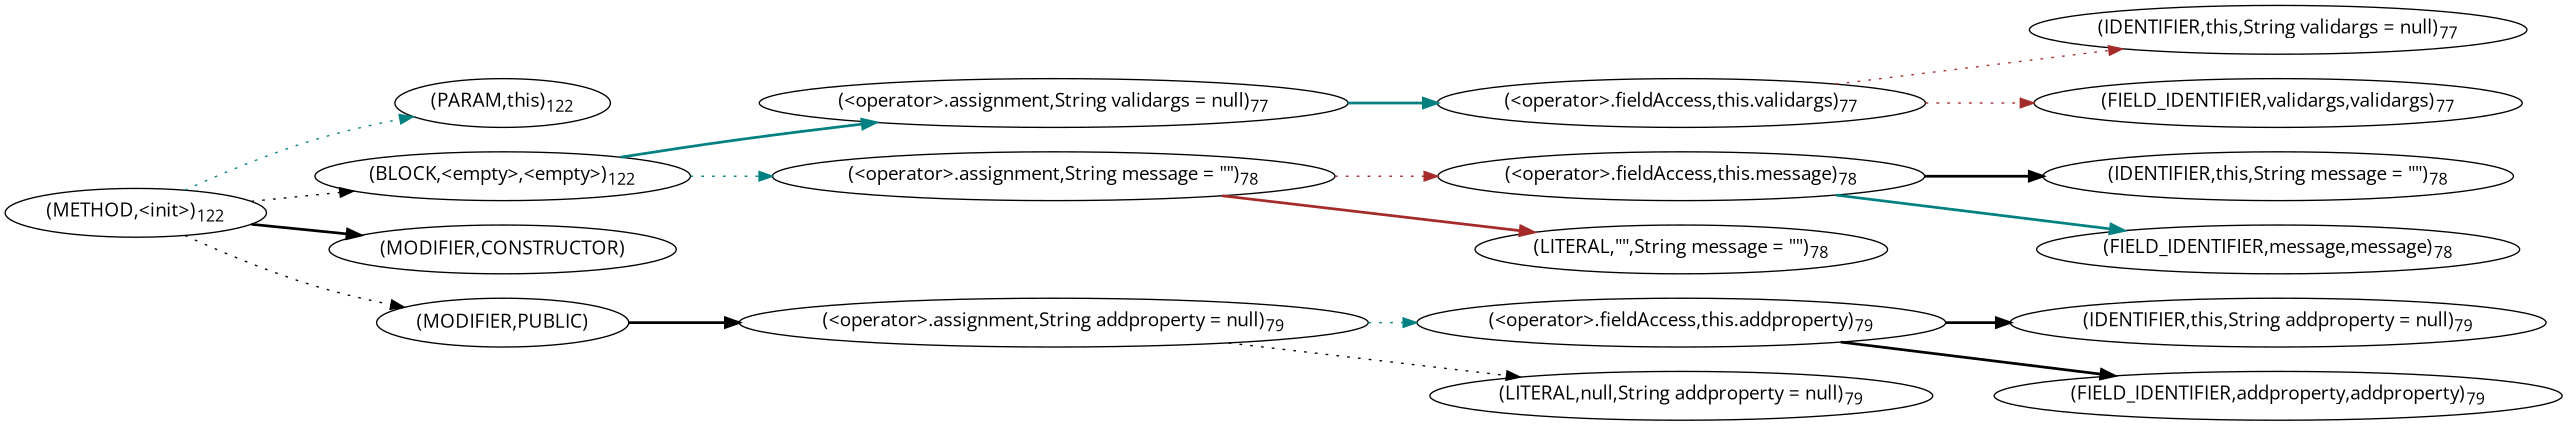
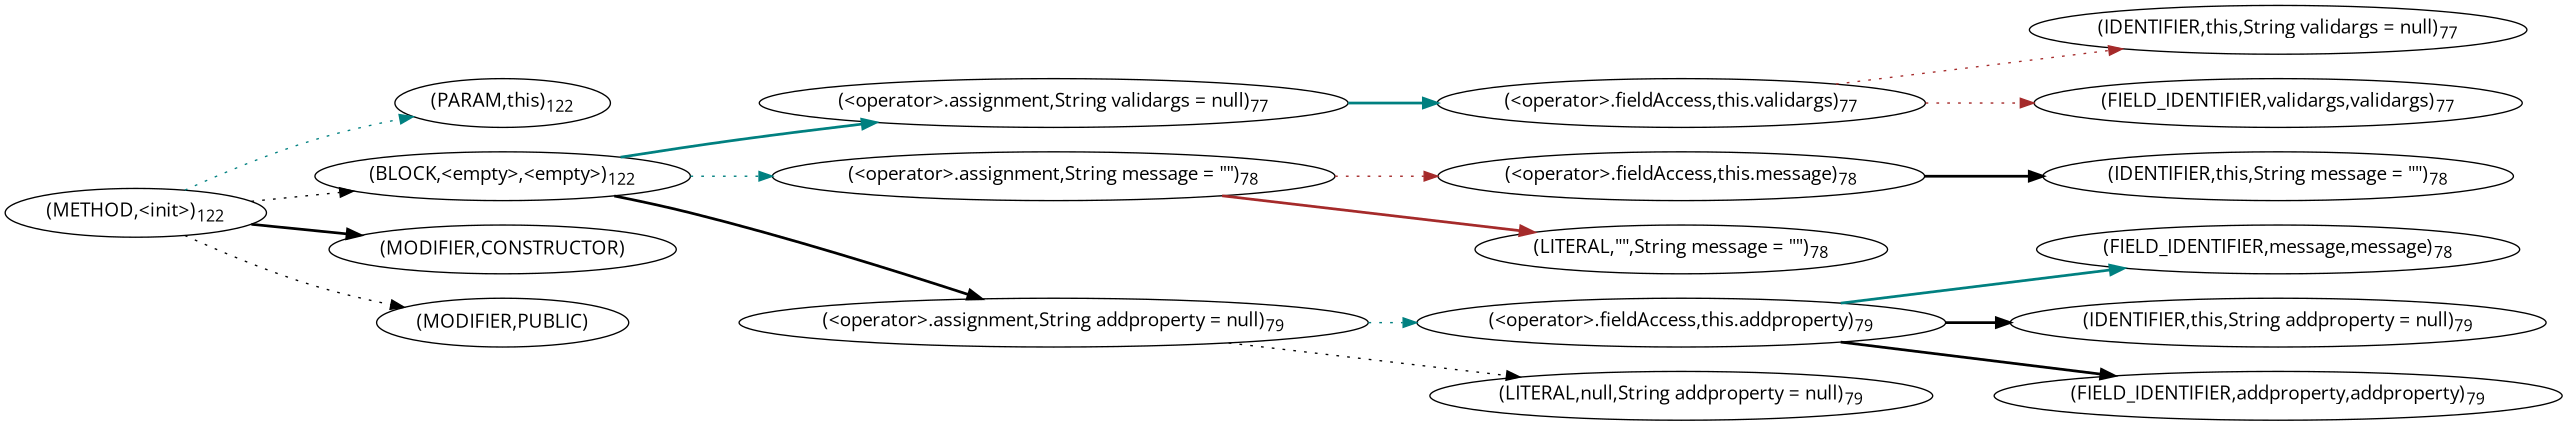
edge "(<operator>.fieldAccess,this.message)" -> "(FIELD_IDENTIFIER,message,message)": now "(<operator>.fieldAccess,this.addproperty)" -> "(FIELD_IDENTIFIER,message,message)"
edge "(MODIFIER,PUBLIC)" -> "(<operator>.assignment,String addproperty = null)": now "(BLOCK,<empty>,<empty>)" -> "(<operator>.assignment,String addproperty = null)"
